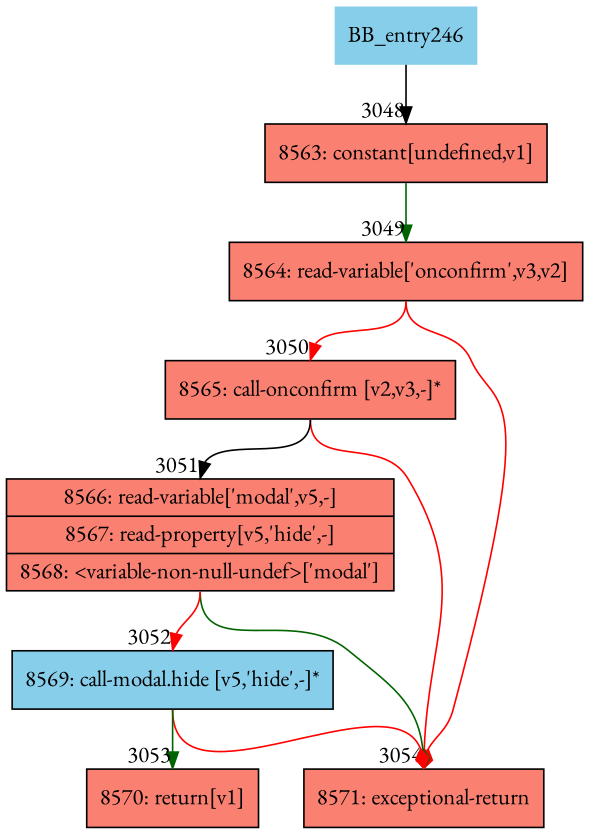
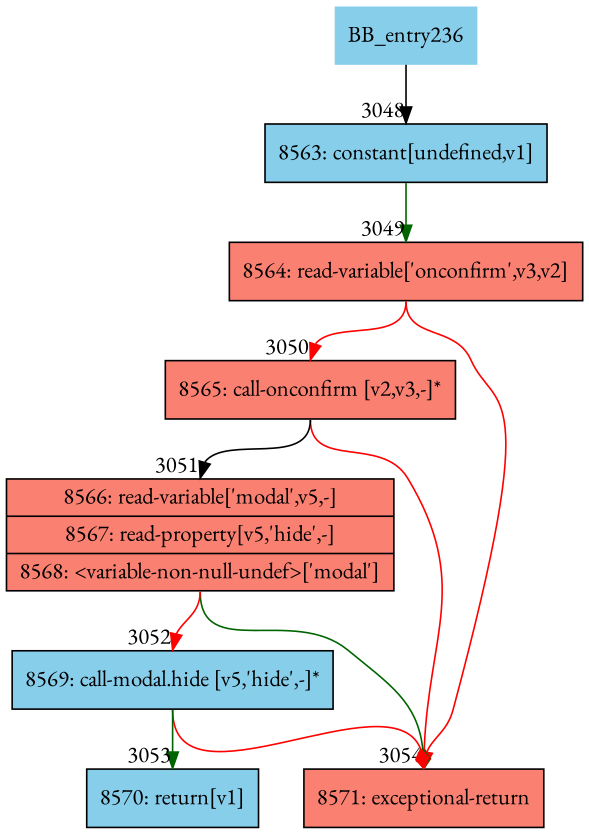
node "BB_entry246": label "BB_entry246" -> "BB_entry236"
node "8563: constant[undefined,v1]": fillcolor salmon -> skyblue
edge "8564: read-variable['onconfirm',v3,v2]" -> "8571: exceptional-return": arrowhead diamond -> normal
node "8570: return[v1]": fillcolor salmon -> skyblue
